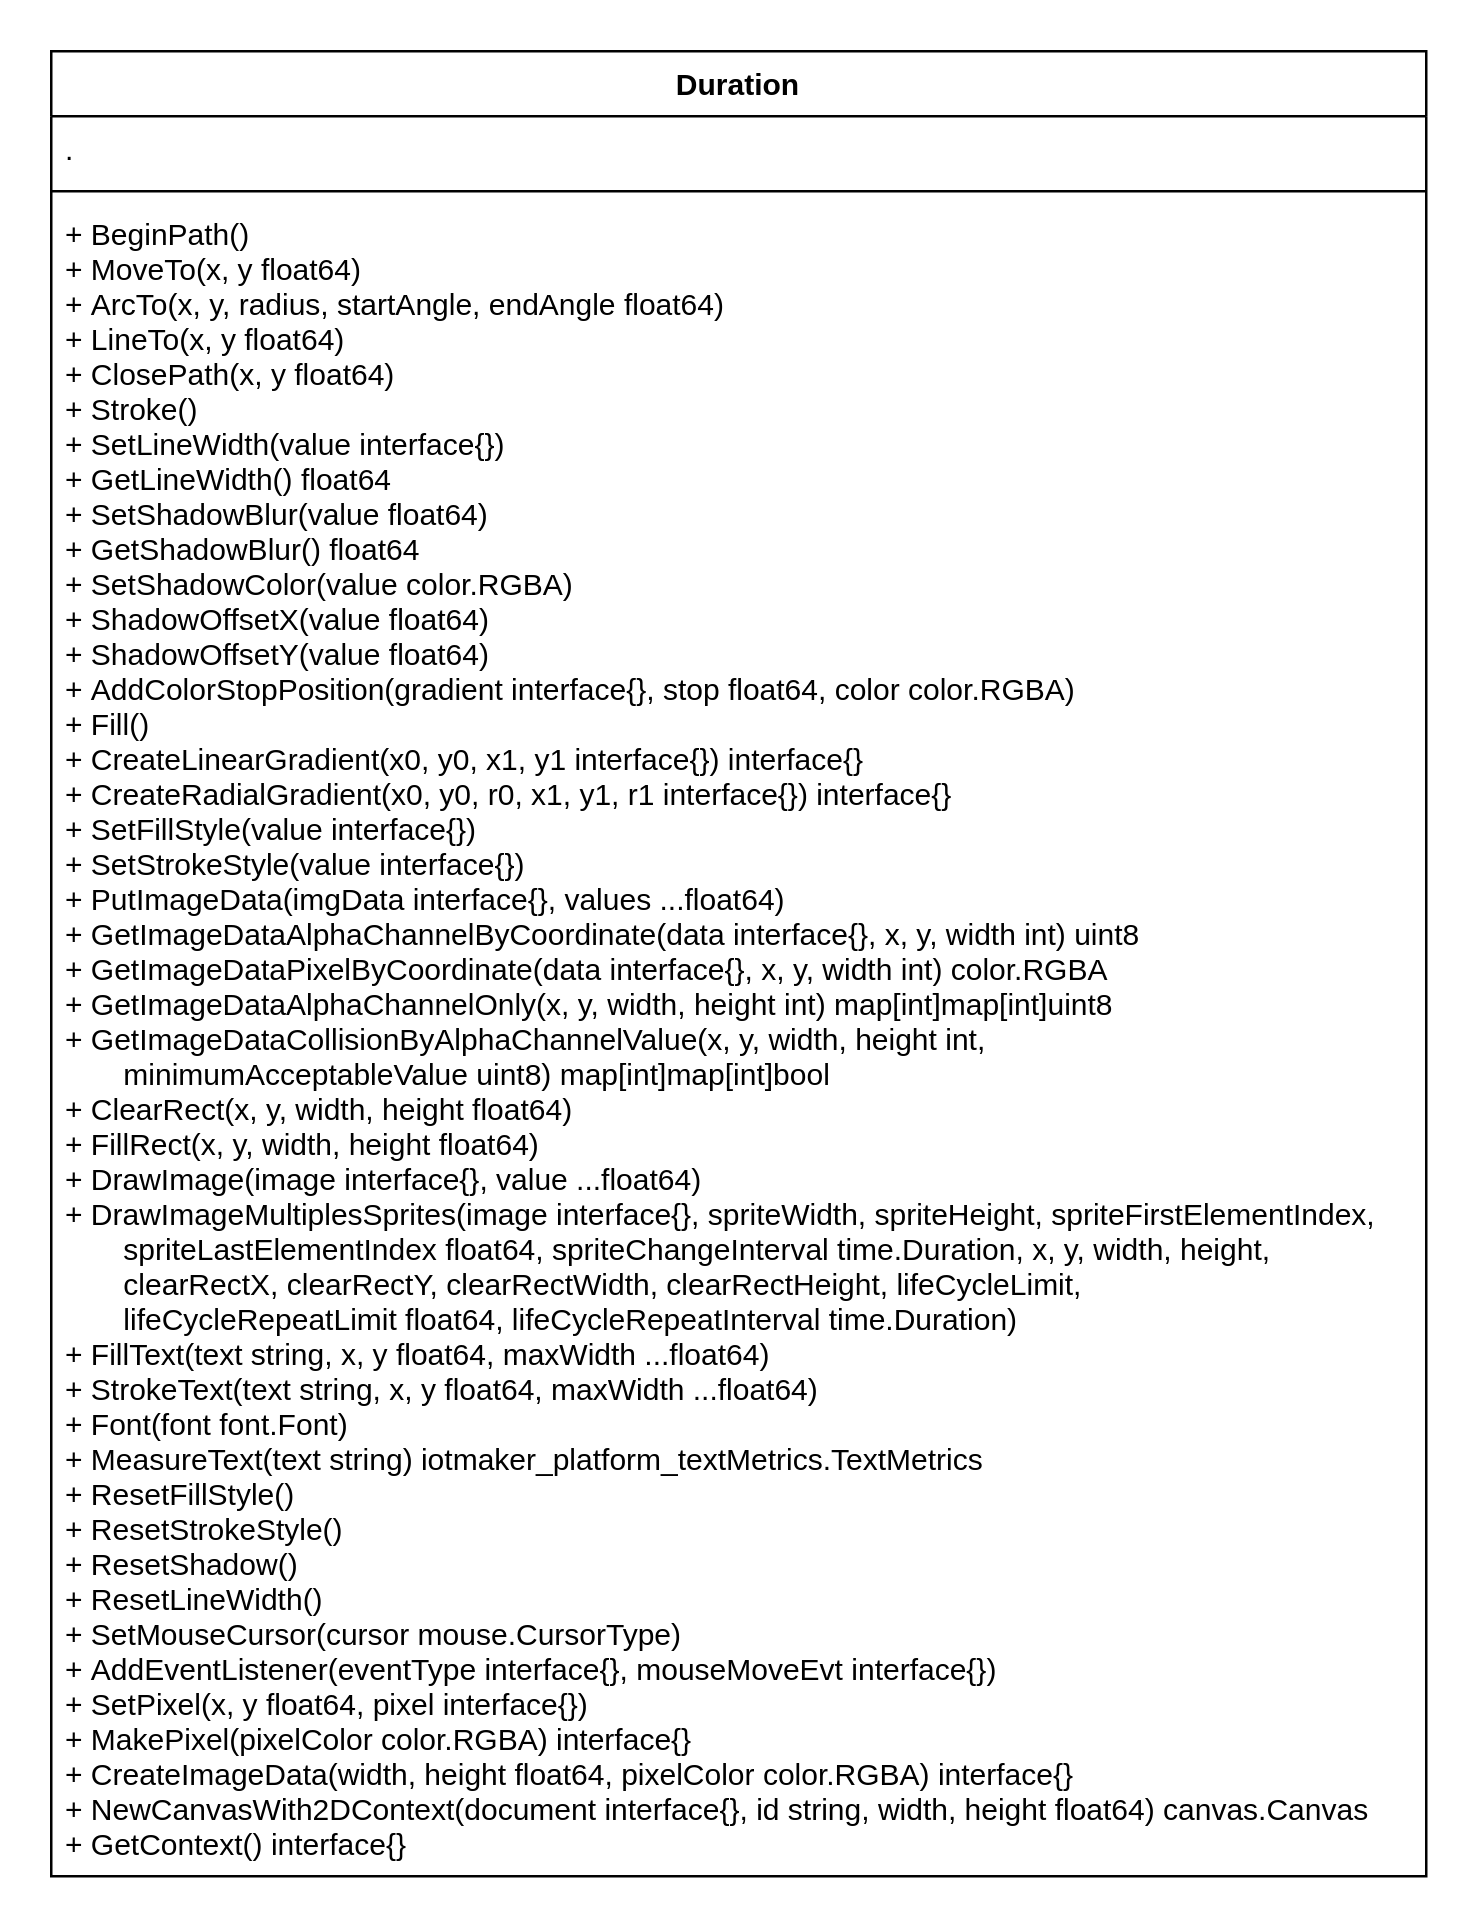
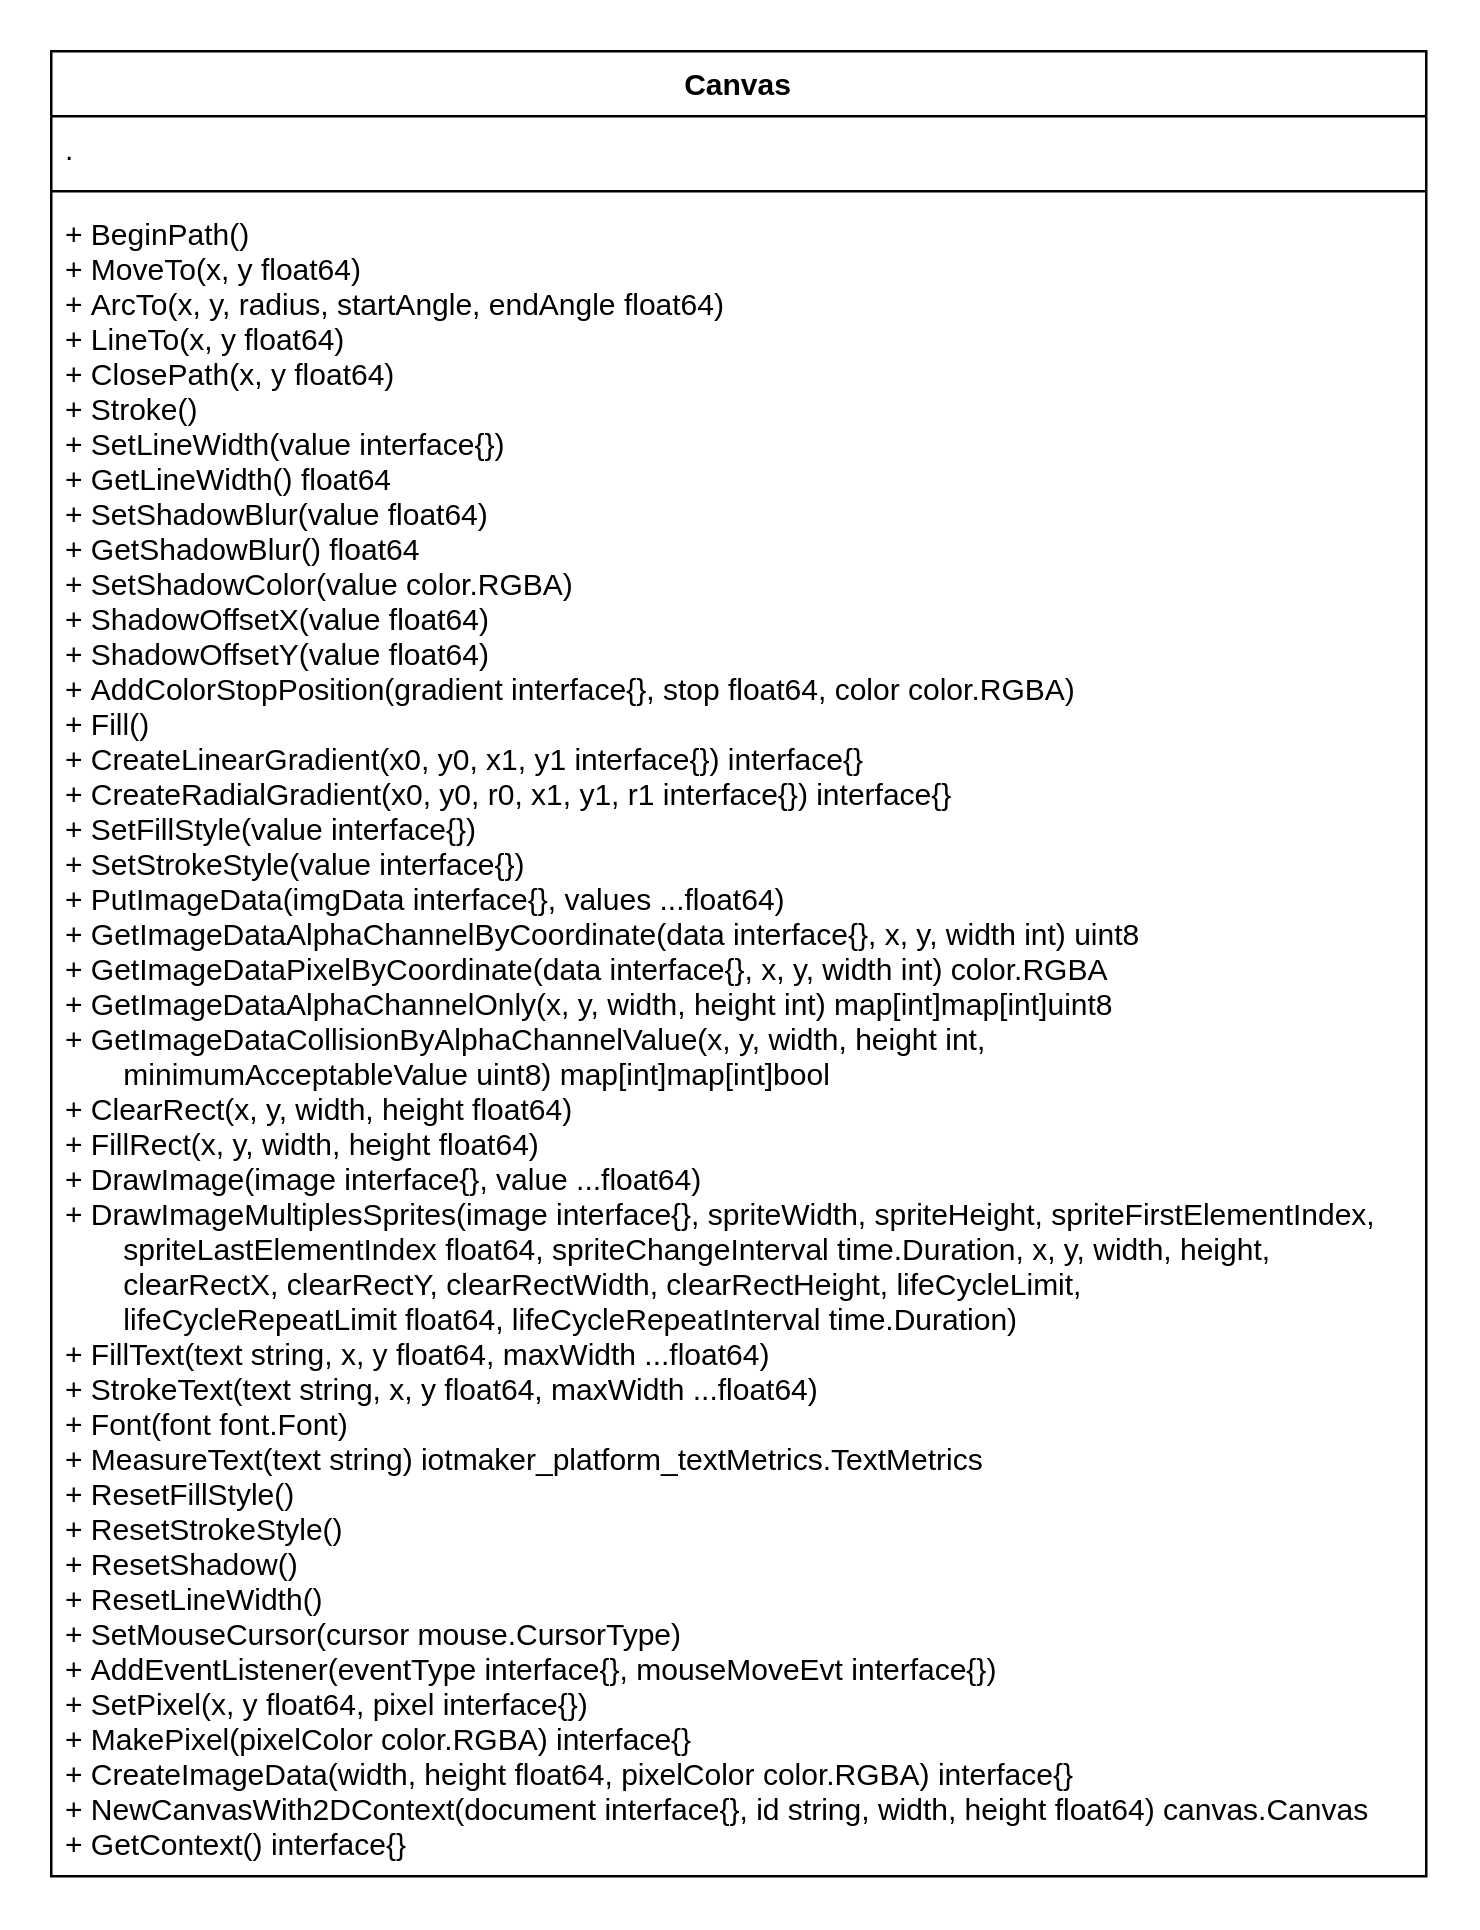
node "Duration": label "Duration" -> "Canvas"
